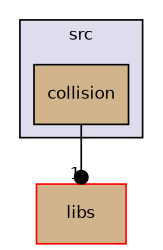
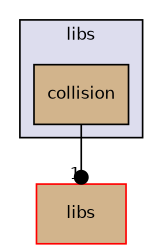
cluster "src": label "src" -> "libs"
